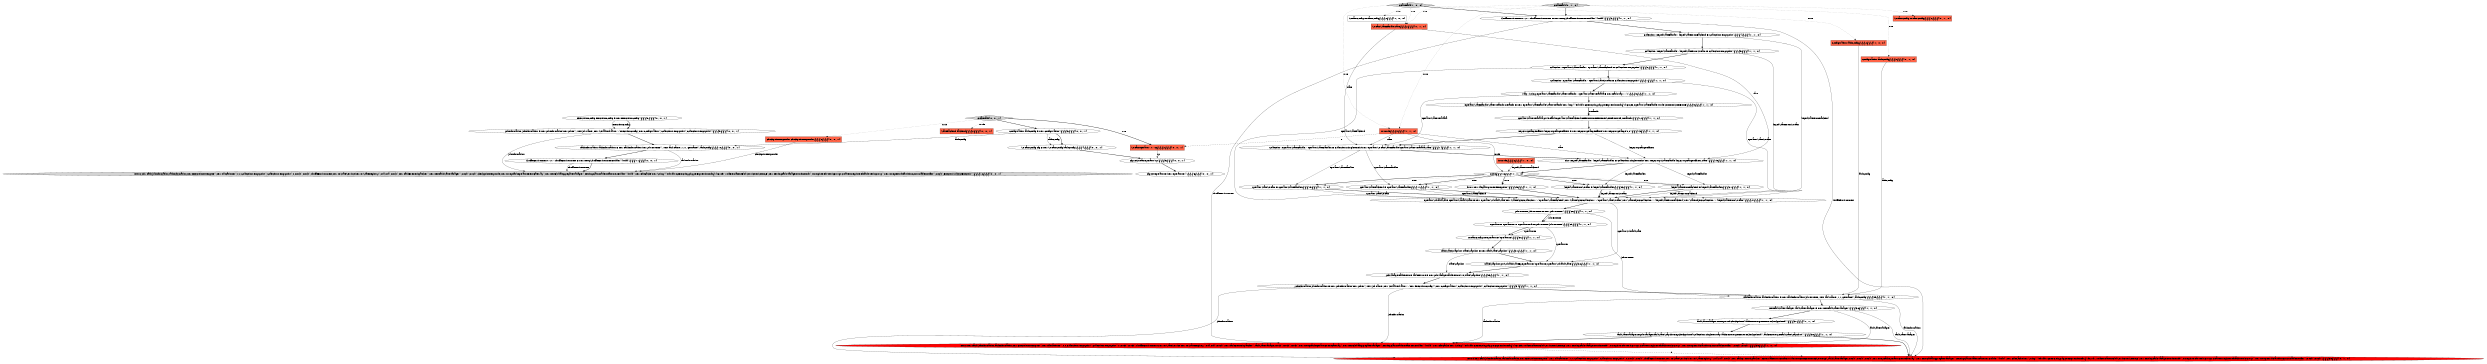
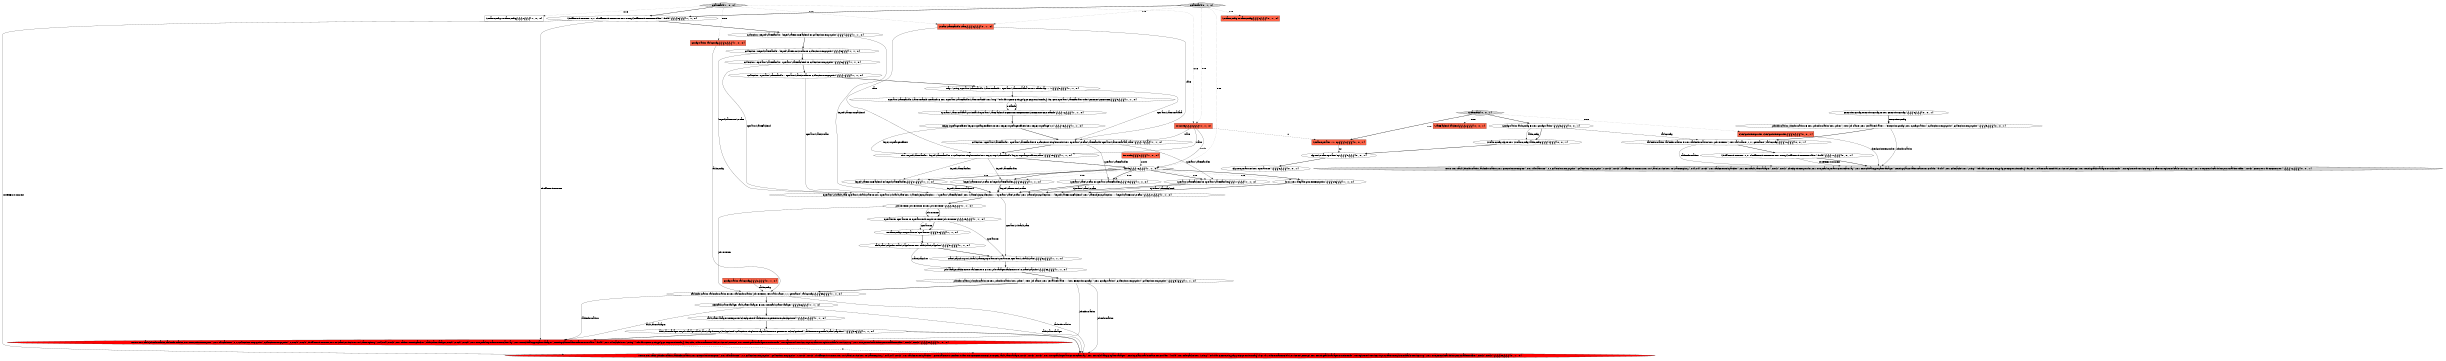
edge "createTask['0', '1', '0']" -> "Configuration taskConfig@@@2@@@['0', '1', '0']": now "createTask['0', '1', '0']" -> "mode@@@16@@@['1', '1', '0']"
edge "createTask['0', '0', '1']" -> "StateBackend backend@@@2@@@['0', '0', '1']": label "mode" -> "true"
edge "int mode@@@2@@@['1', '0', '0']" -> "mode@@@16@@@['1', '1', '0']": label "keyedStateFromBackend" -> "mode"
